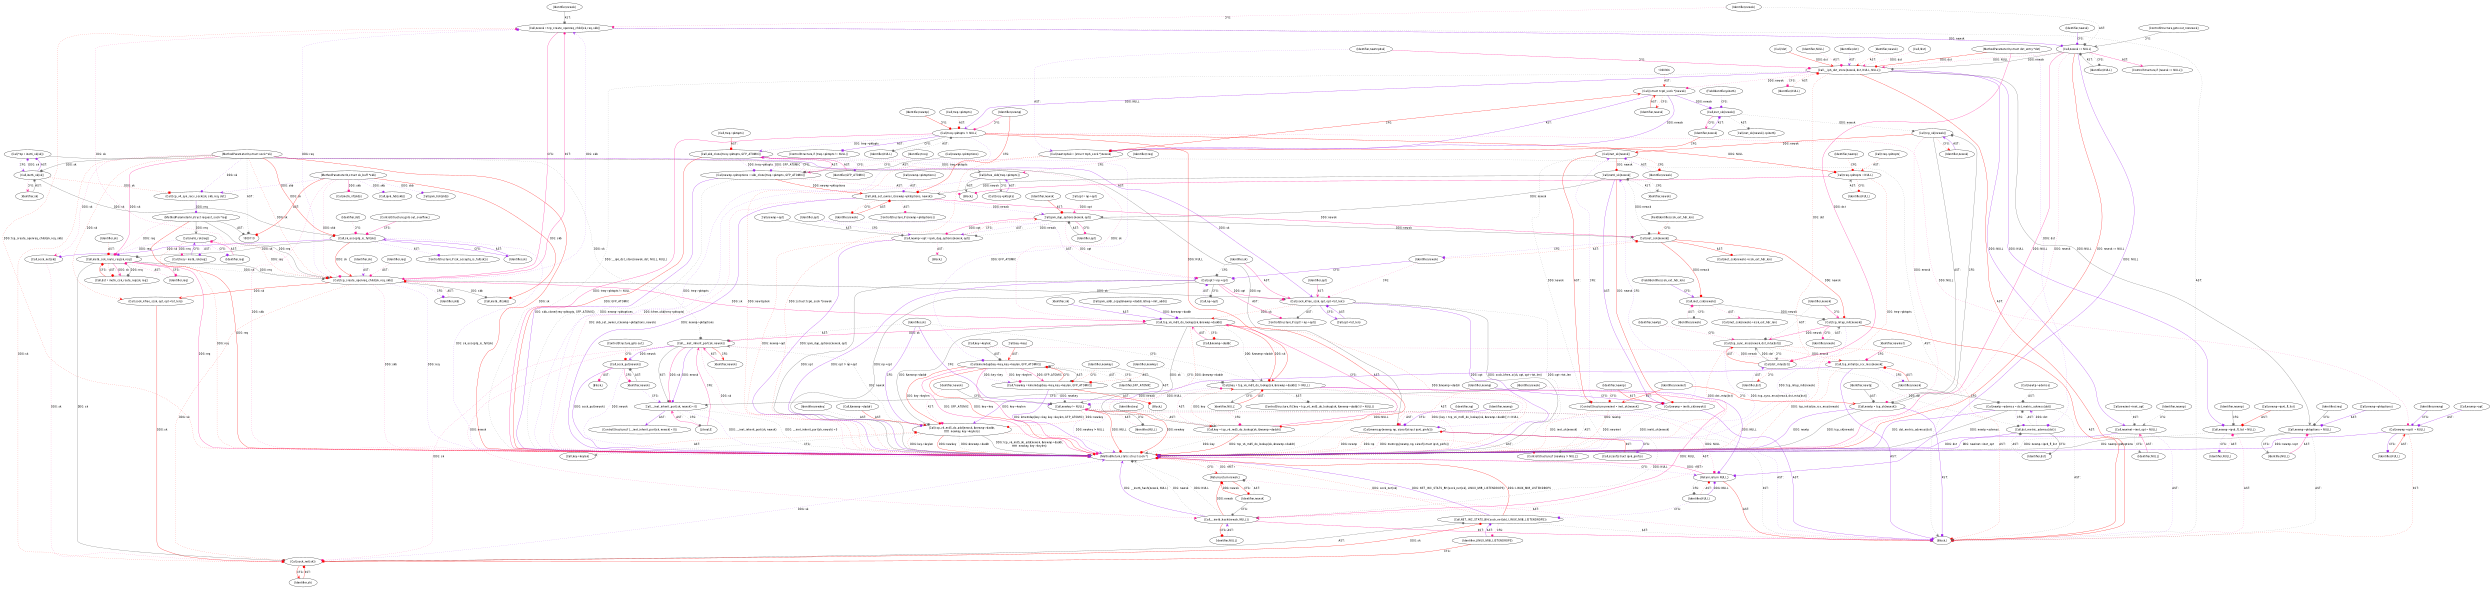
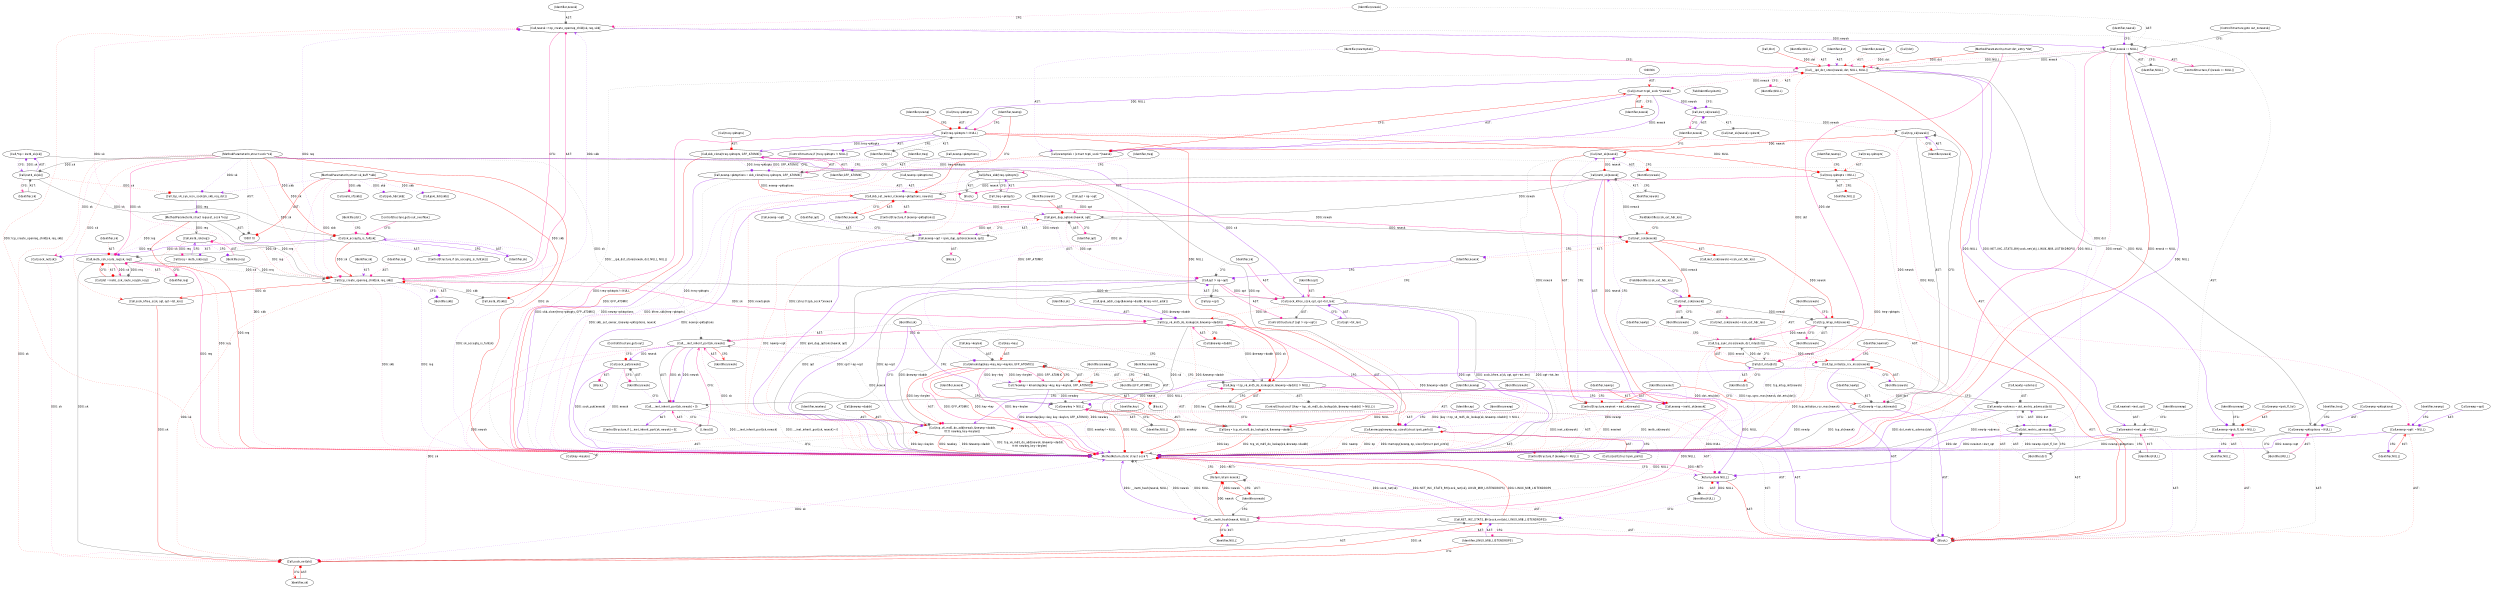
edge "(Call,treq->pktopts != NULL)" -> "(Call,skb_clone(treq->pktopts, GFP_ATOMIC))": style dotted -> solid
edge "(Call,__ip6_dst_store(newsk, dst, NULL, NULL))" -> "(Call,newnp->ipv6_fl_list = NULL)": label "DDG: NULL" -> "DDG: NET_INC_STATS_BH(sock_net(sk), LINUX_MIB_LISTENDROPS)"
